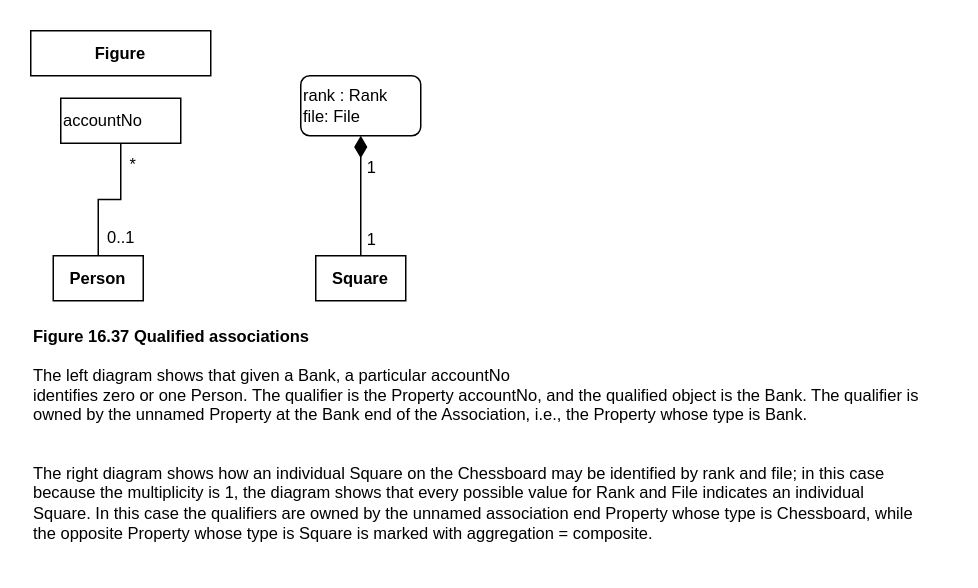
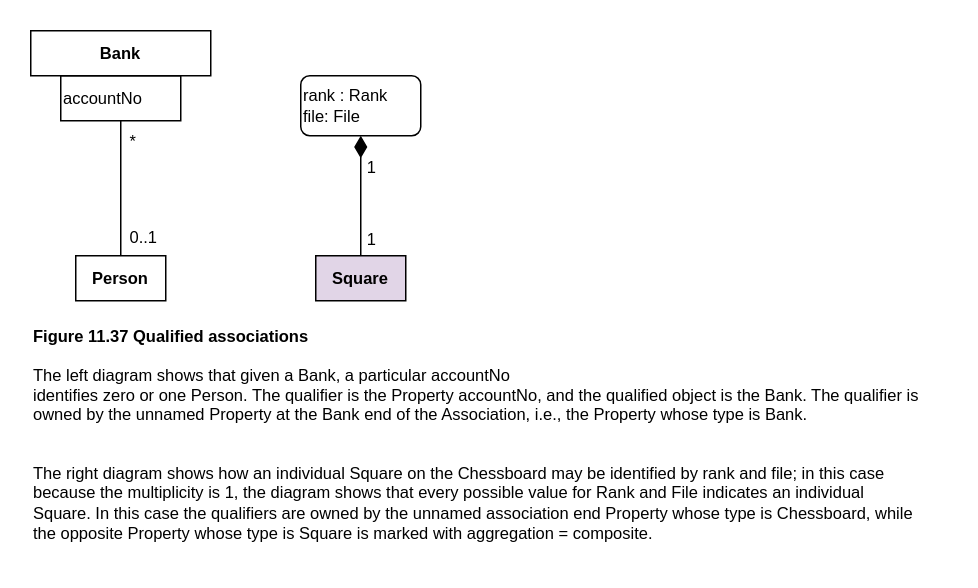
node "Figure": label "Figure" -> "Bank"
node "accountNo": moved (121, 121) -> (121, 98)
node "Person": moved (98, 278) -> (121, 278)
node "Square": fillcolor #ffffff -> #e1d5e7
node "Figure 16.37 Qualified associations": label "Figure 16.37 Qualified associations" -> "Figure 11.37 Qualified associations"
